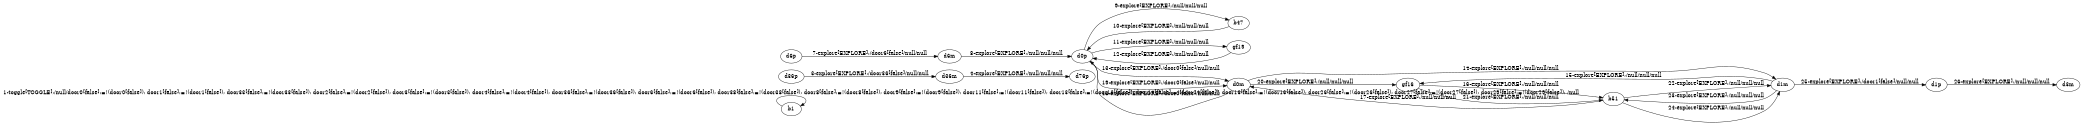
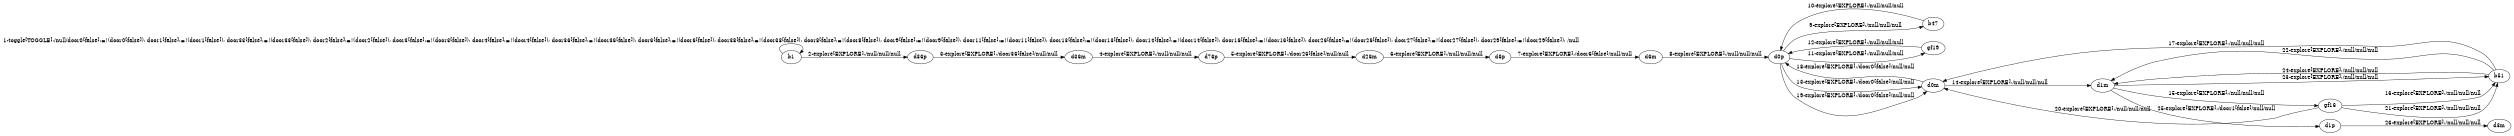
edge "b1" -> "d36p": added, label "2-explore[EXPLORE];/null/null/null"
node "d26m": added
edge "d0m" -> "gf16": reversed
